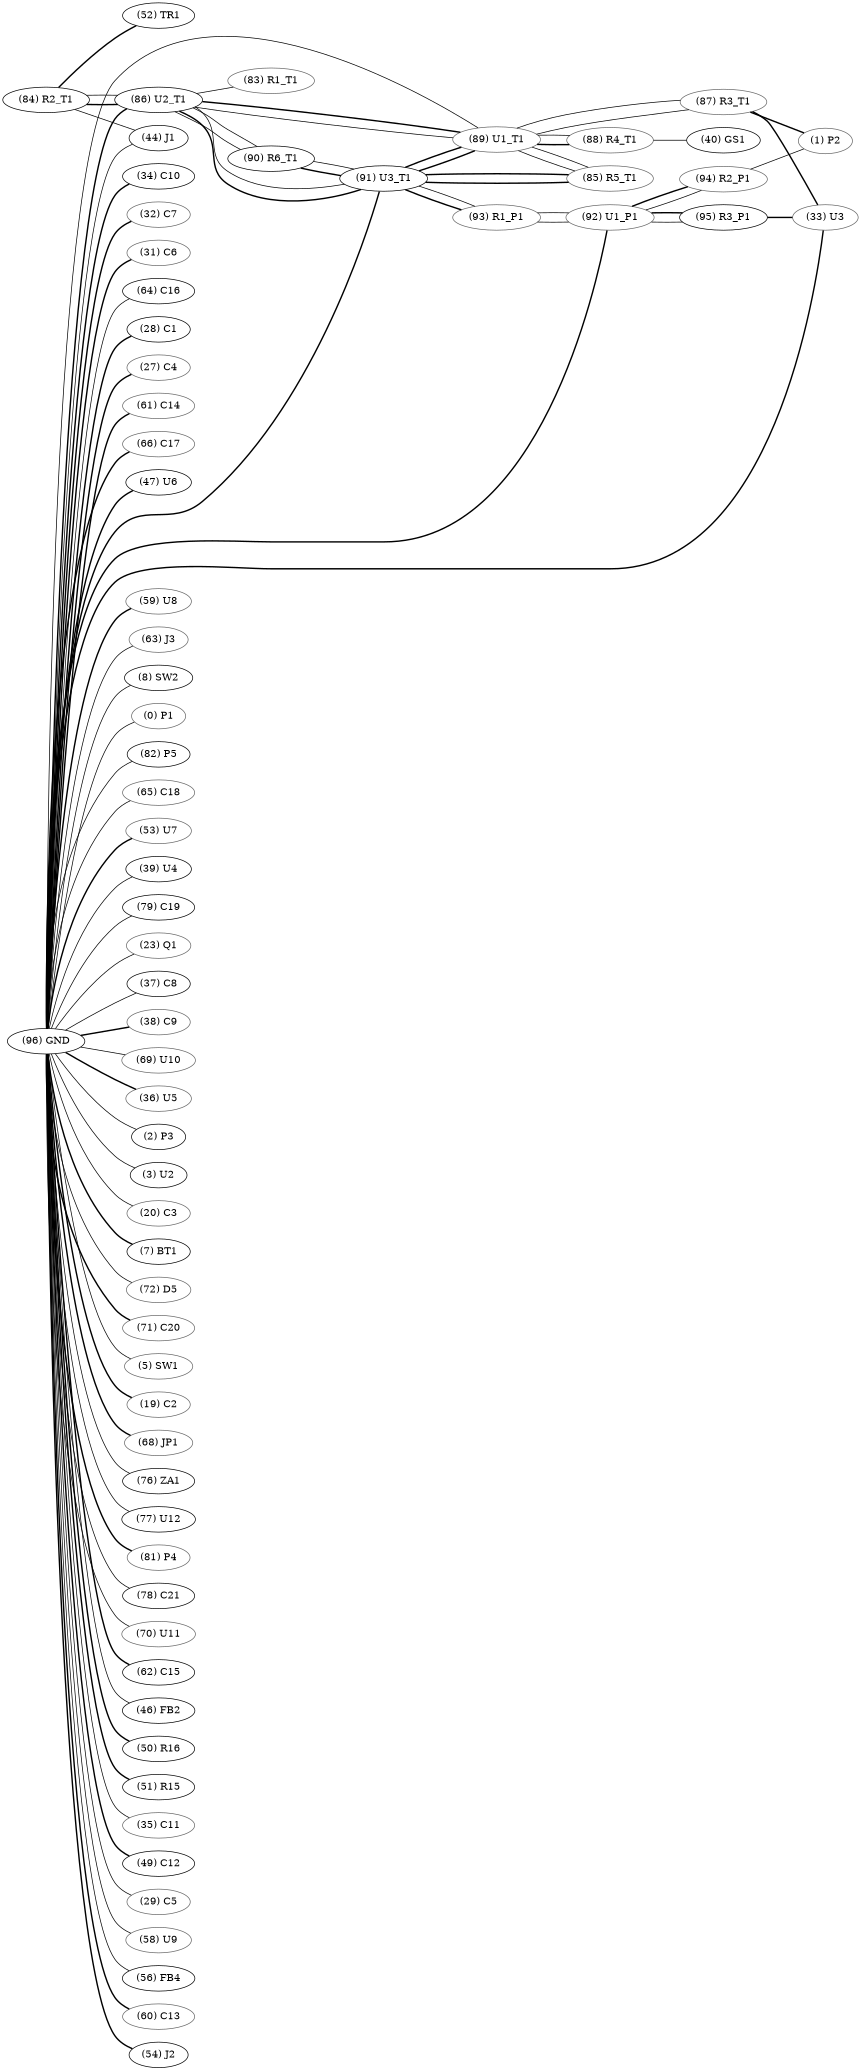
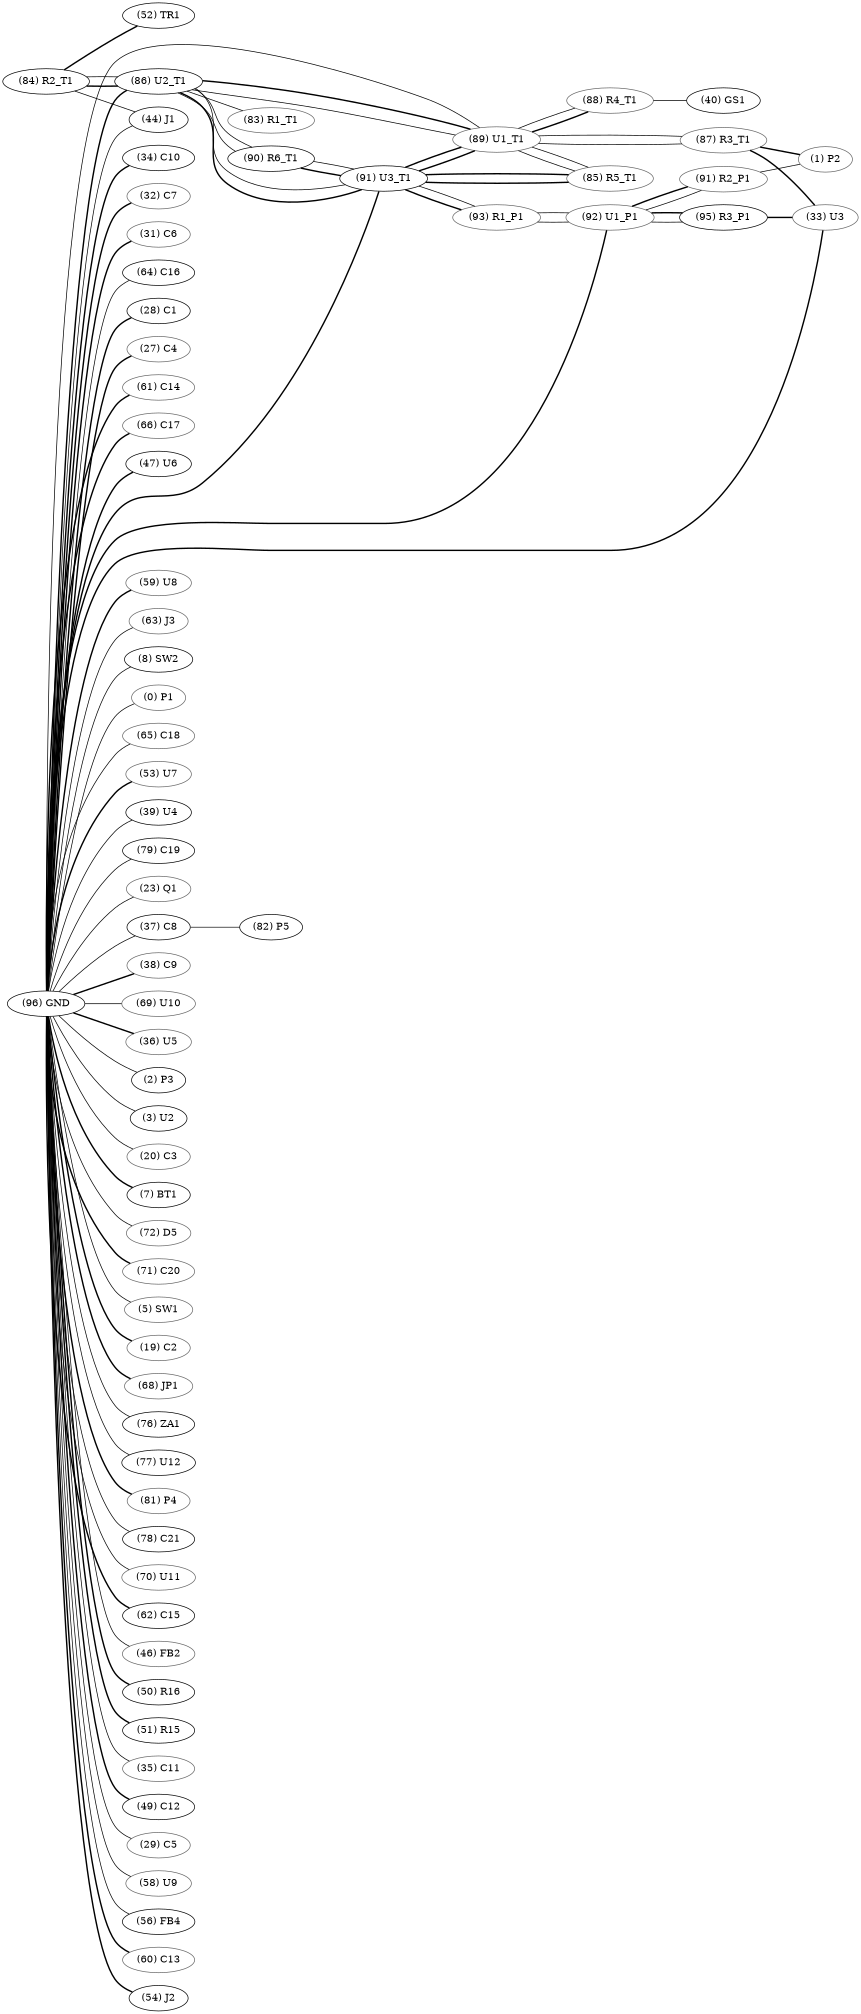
node "(94) R2_P1": label "(94) R2_P1" -> "(91) R2_P1"
edge "(82) P5" -- "(96) GND": now "(82) P5" -- "(37) C8"
node "(46) FB2": color black -> gray40
